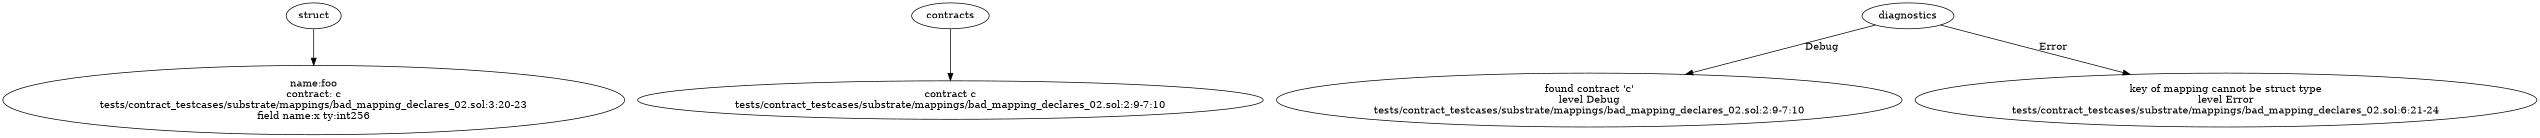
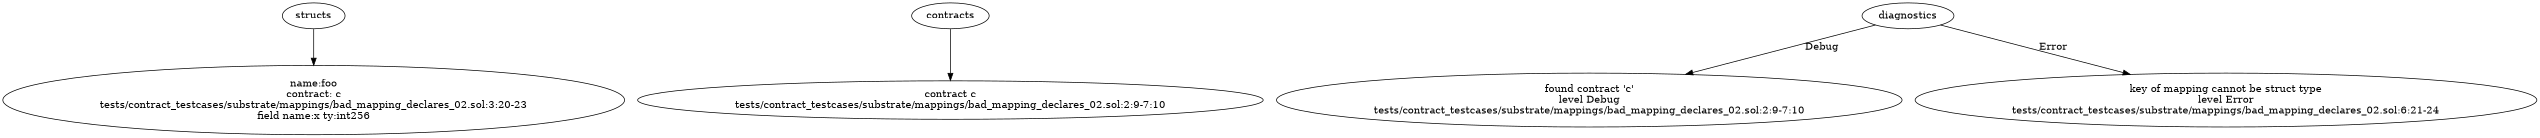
node "struct": label "struct" -> "structs"
